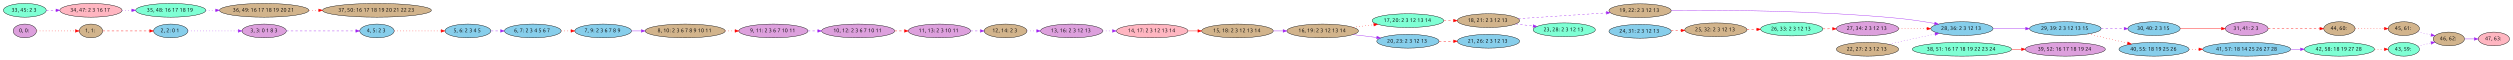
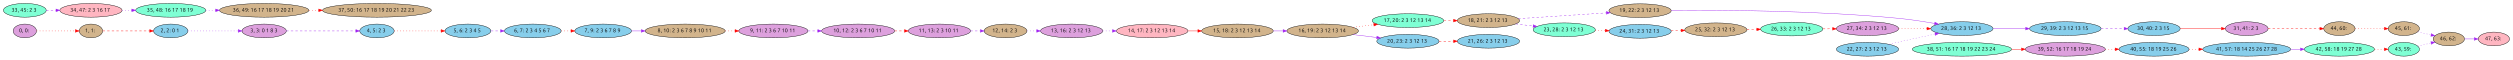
edge "23, 28: 2 3 12 13" -> "24, 31: 2 3 12 13": added
edge "29, 39: 2 3 12 13 15" -> "40, 55: 18 19 25 26": now "39, 52: 16 17 18 19 24" -> "40, 55: 18 19 25 26"
node "22, 27: 2 3 12 13": fillcolor tan -> skyblue
